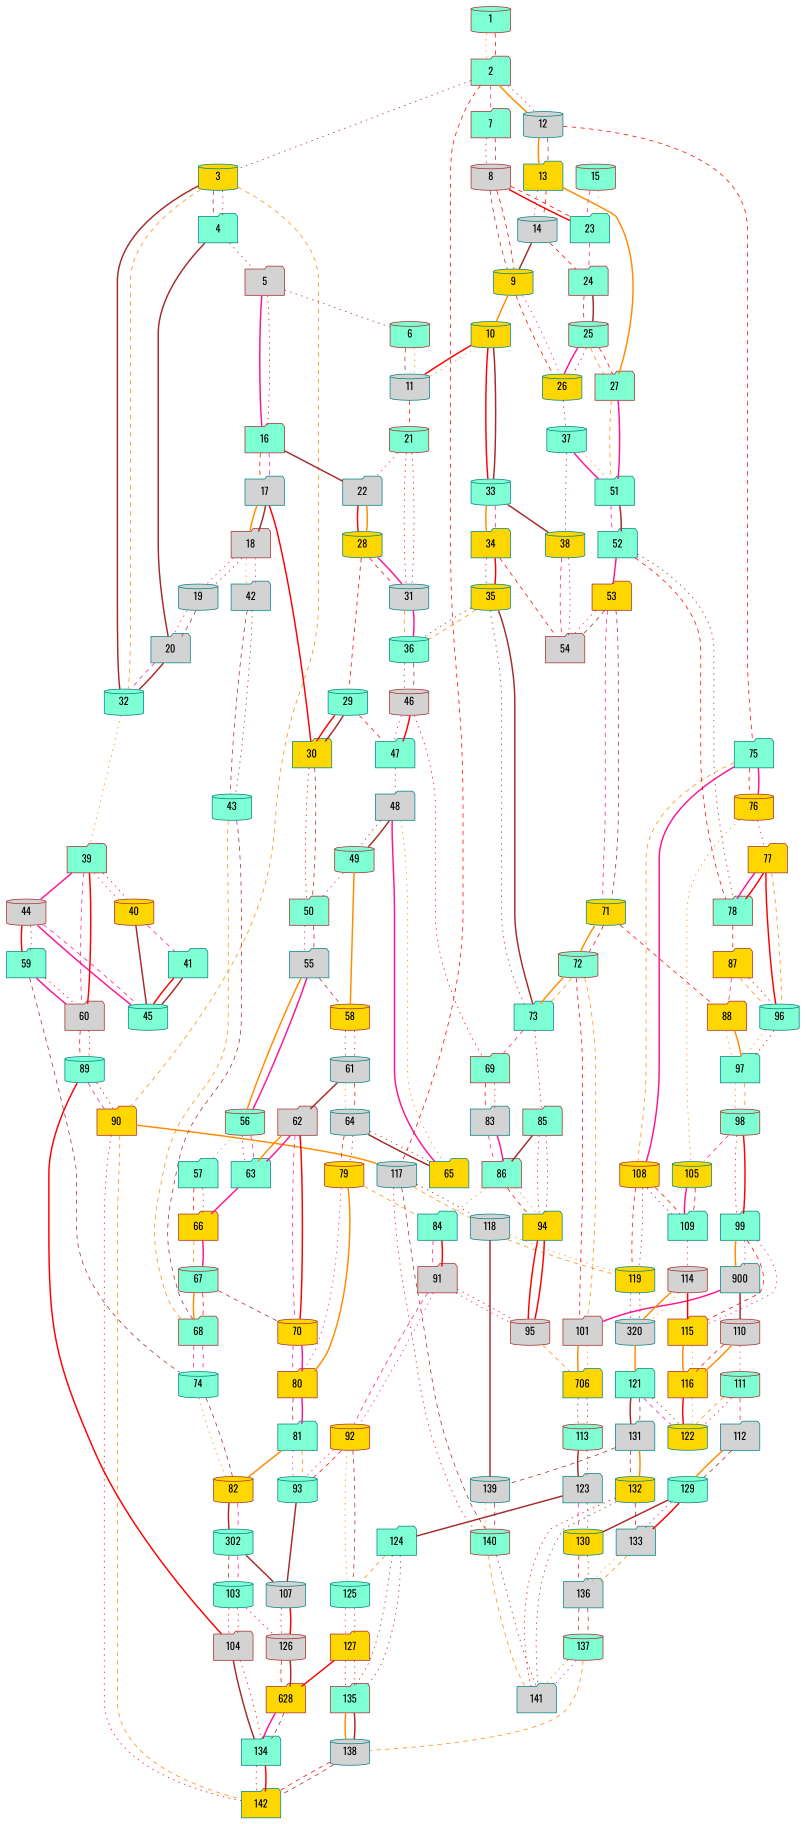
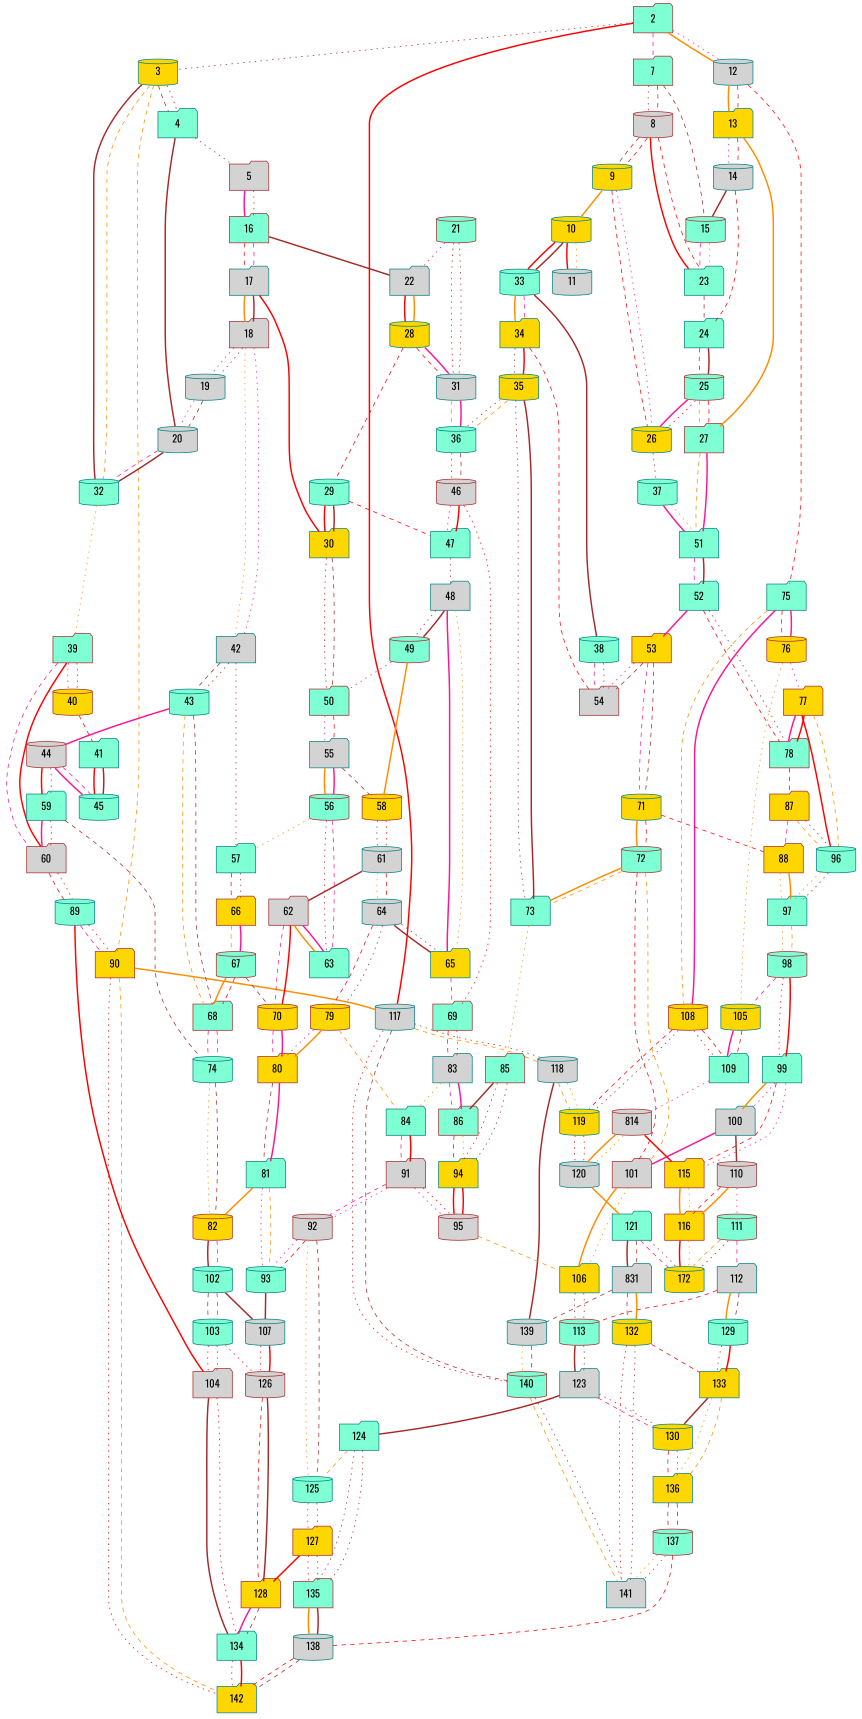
node "1": removed
edge "7" -- "15": added
edge "14" -- "9": now "14" -- "15"
edge "23" -- "24": color deeppink -> brown
node "24": color brown -> teal
node "6": removed
edge "11" -- "21": removed
edge "37" -- "38": removed
node "38": fillcolor gold -> aquamarine
edge "2" -- "117": style dashed -> bold
node "20": shape folder -> cylinder
edge "42" -- "57": added
edge "39" -- "44": now "43" -- "44"
edge "40" -- "41": color deeppink -> red
edge "40" -- "45": removed
edge "73" -- "69": now "65" -- "69"
edge "73" -- "85": color red -> darkorange
edge "63" -- "66": removed
edge "86" -- "84": now "83" -- "84"
node "114": label "114" -> "814"
node "900": label "900" -> "100"
edge "112" -- "113": added
node "320": label "320" -> "120"
node "706": label "706" -> "106"
node "92": fillcolor gold -> lightgrey
node "131": label "131" -> "831"
node "122": label "122" -> "172"
edge "129" -- "130": now "133" -- "130"
node "302": label "302" -> "102"
node "133": fillcolor lightgrey -> gold
node "136": fillcolor lightgrey -> gold
node "628": label "628" -> "128"
edge "137" -- "138": color darkorange -> red
